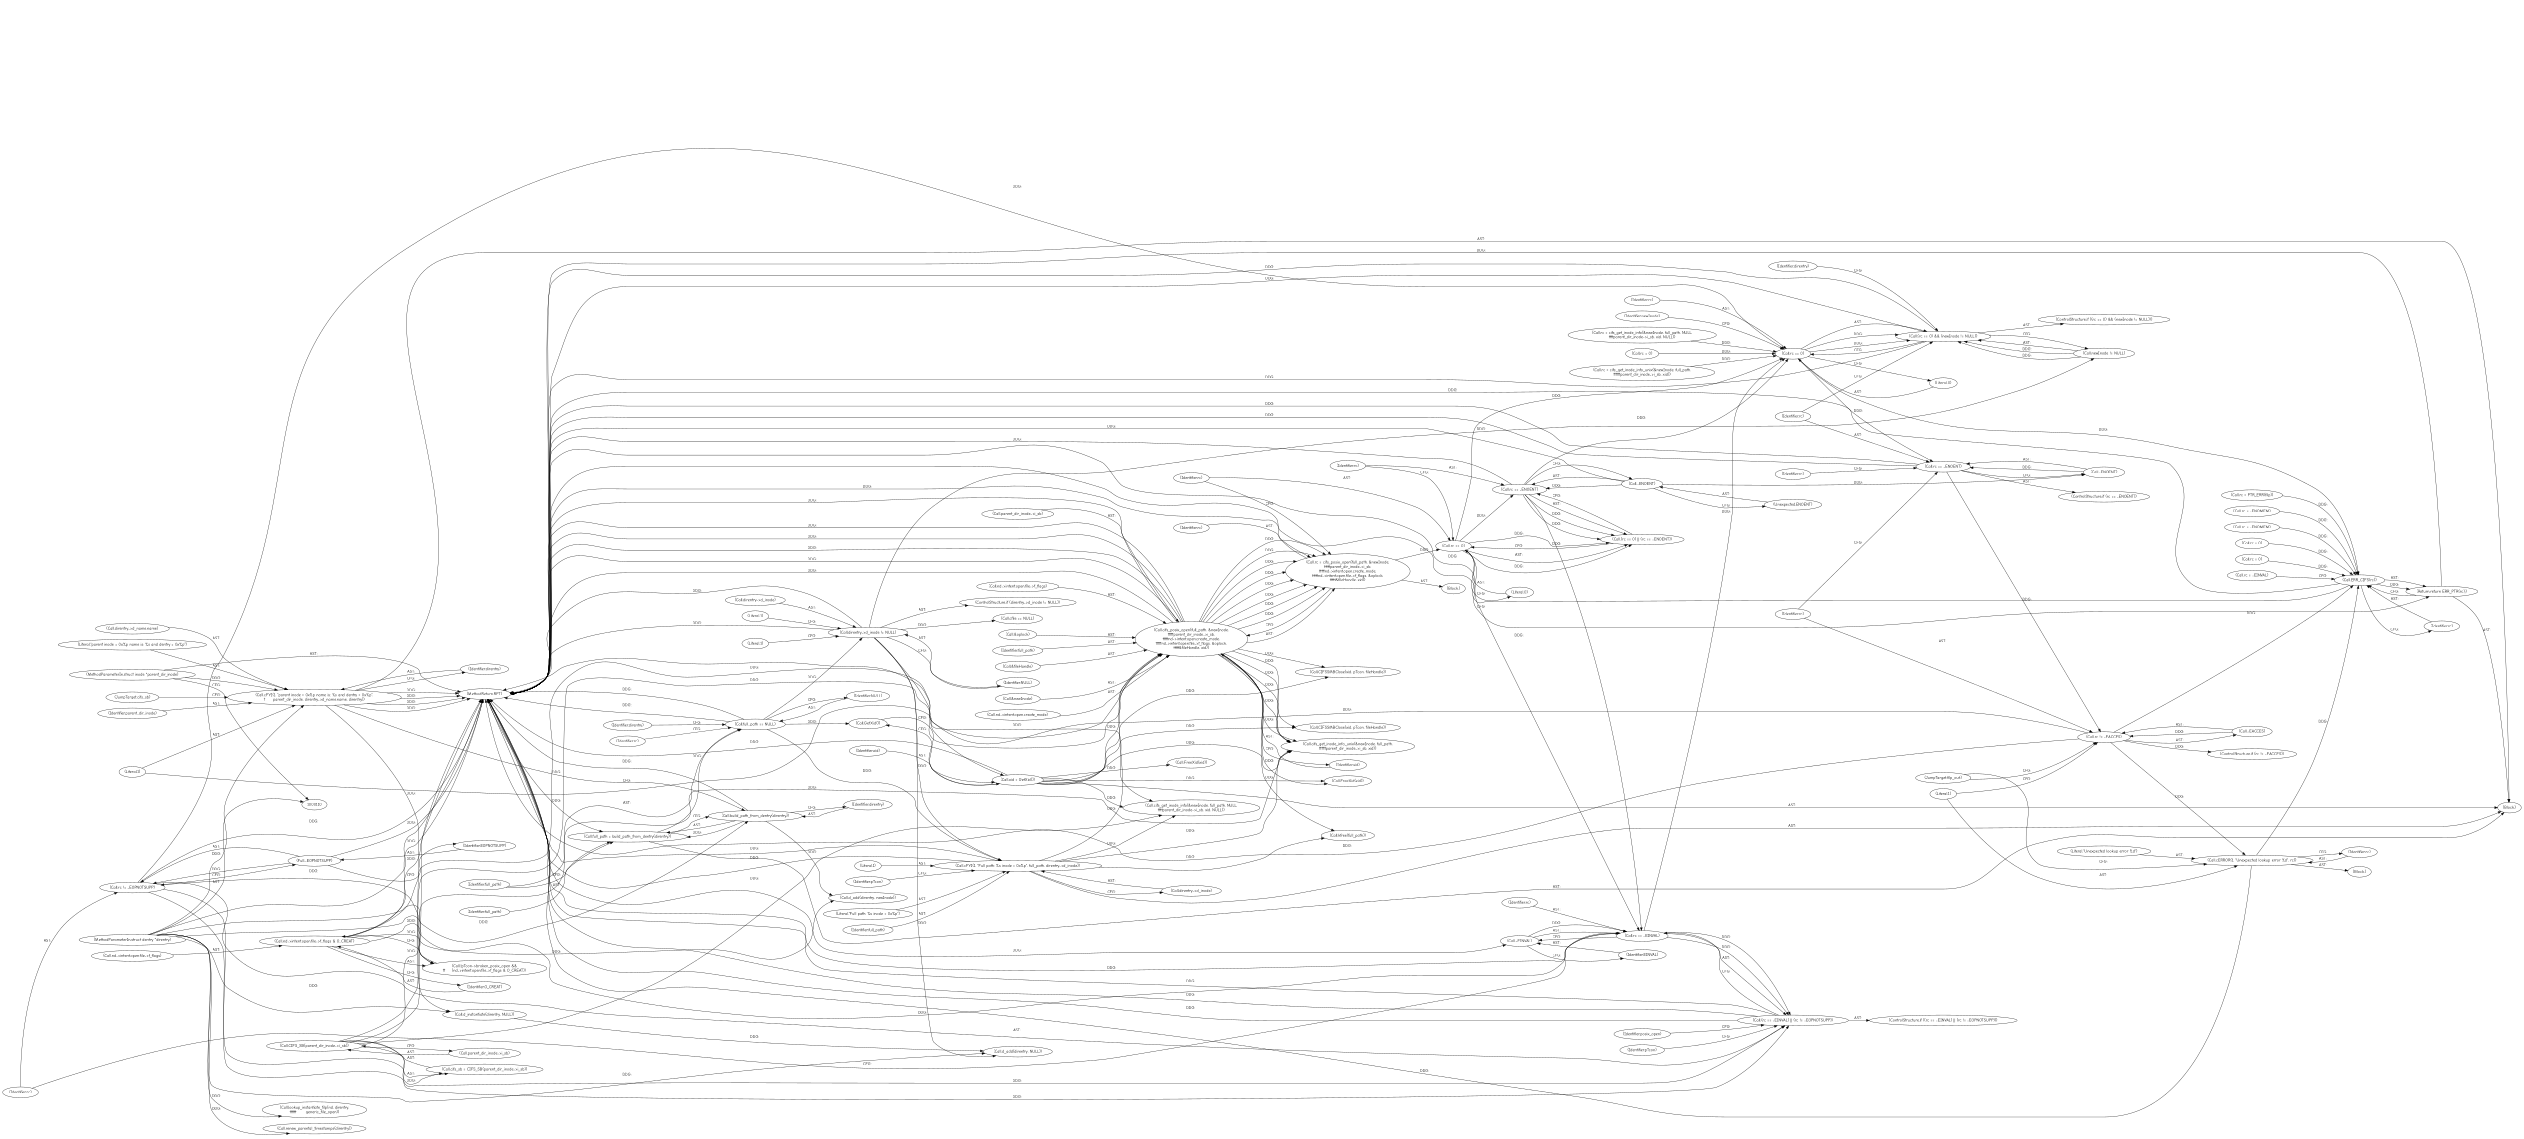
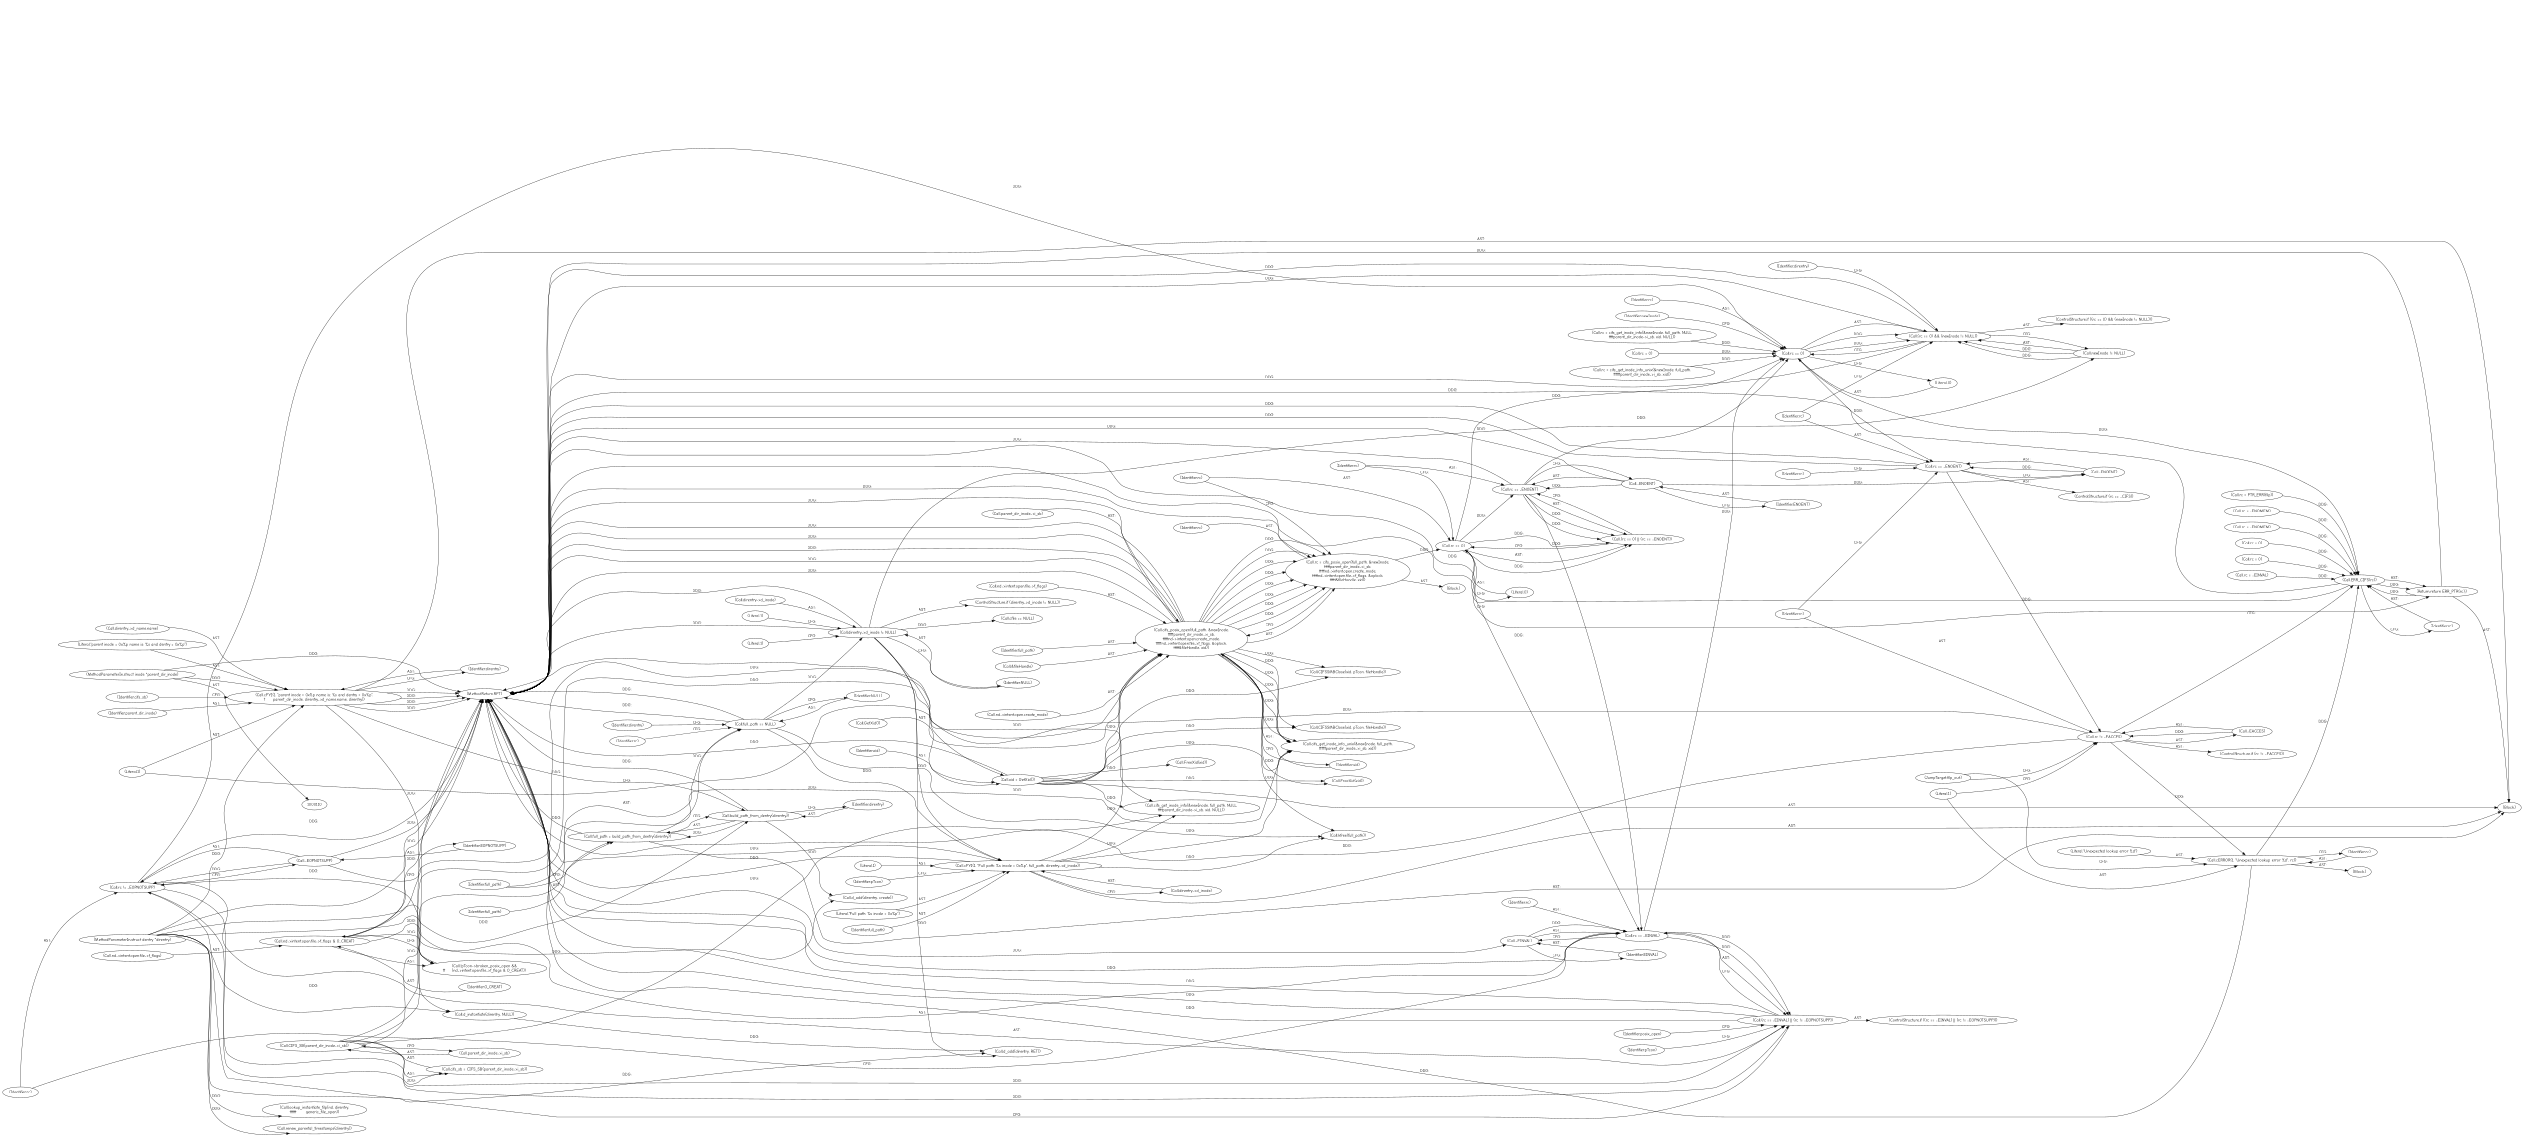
node "(ControlStructure,if (rc == -ENOENT))": label "(ControlStructure,if (rc == -ENOENT))" -> "(ControlStructure,if (rc == -CIFS))"
node "(Unexpected,ENOENT)": label "(Unexpected,ENOENT)" -> "(Identifier,ENOENT)"
edge "(Call,rc = -EINVAL)" -> "(Call,ERR_CIFS(rc))": label "CFG: " -> "DDG: "
edge "(Return,return ERR_PTR(rc);)" -> "(Call,ERR_CIFS(rc))": label "CFG: " -> "DDG: "
edge "(Call,rc != -EACCES)" -> "(Call,ERR_CIFS(rc))": label "DDG: " -> "CFG: "
node "(Call,&oplock)": removed
edge "(MethodParameterIn,struct inode *parent_dir_inode)" -> "(MethodReturn,RET)": label "AST: " -> "DDG: "
edge "(MethodParameterIn,struct inode *parent_dir_inode)" -> "1000110": label "CFG: " -> "AST: "
node "(JumpTarget,cifs_sb)": label "(JumpTarget,cifs_sb)" -> "(Identifier,cifs_sb)"
node "(Call,&newInode)": removed
edge "(Call,GetXid())" -> "(Call,xid = GetXid())": label "CFG: " -> "AST: "
edge "(Call,full_path == NULL)" -> "(Call,GetXid())": now "(Call,full_path == NULL)" -> "(Call,kfree(full_path))"
edge "(Call,xid = GetXid())" -> "(Call,GetXid())": removed, label "CFG:"
edge "(Call,rc != -EACCES)" -> "(ControlStructure,if (rc != -EACCES))": label "DDG: " -> "AST: "
edge "(MethodReturn,RET)" -> "(Call,full_path = build_path_from_dentry(direntry))": reversed
edge "(MethodParameterIn,struct dentry *direntry)" -> "1000110": removed, label "AST:"
node "(Full,-EOPNOTSUPP)": label "(Full,-EOPNOTSUPP)" -> "(Call,-EOPNOTSUPP)"
node "(Call,d_add(direntry, newInode))": label "(Call,d_add(direntry, newInode))" -> "(Call,d_add(direntry, create))"
edge "(Call,nd->intent.open.file->f_flags & O_CREAT)" -> "(Identifier,O_CREAT)": removed, label "CFG:"
edge "(Call,rc == -EINVAL)" -> "(Call,rc != -EOPNOTSUPP)": label "DDG: " -> "AST: "
node "(Call,d_add(direntry, NULL))": label "(Call,d_add(direntry, NULL))" -> "(Call,d_add(direntry, RET))"
edge "(Call,(rc == -EINVAL) || (rc != -EOPNOTSUPP))" -> "(Call,rc != -EOPNOTSUPP)": added, label "CFG:"
